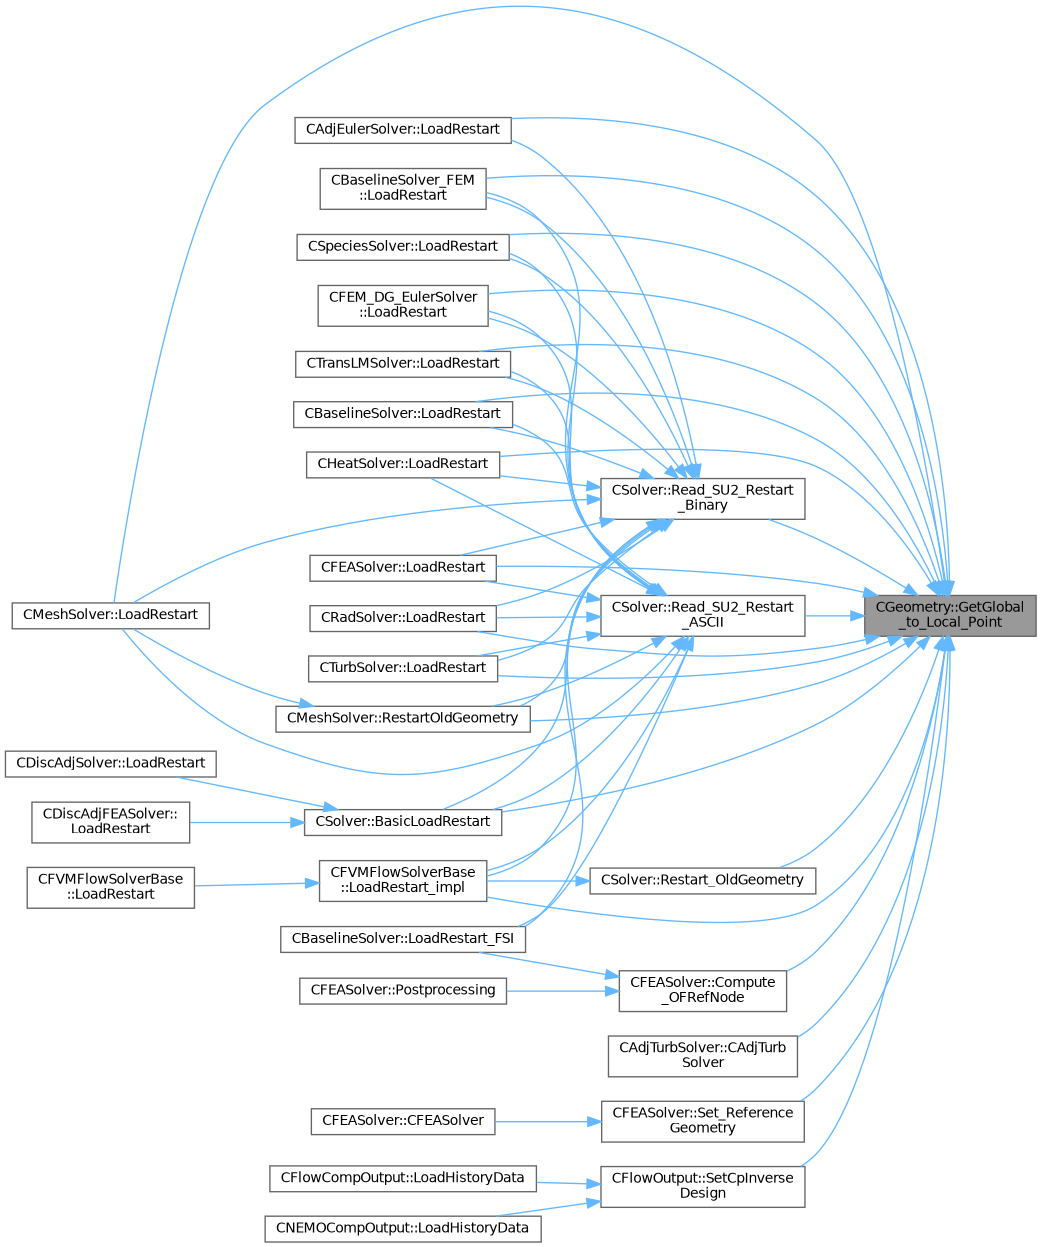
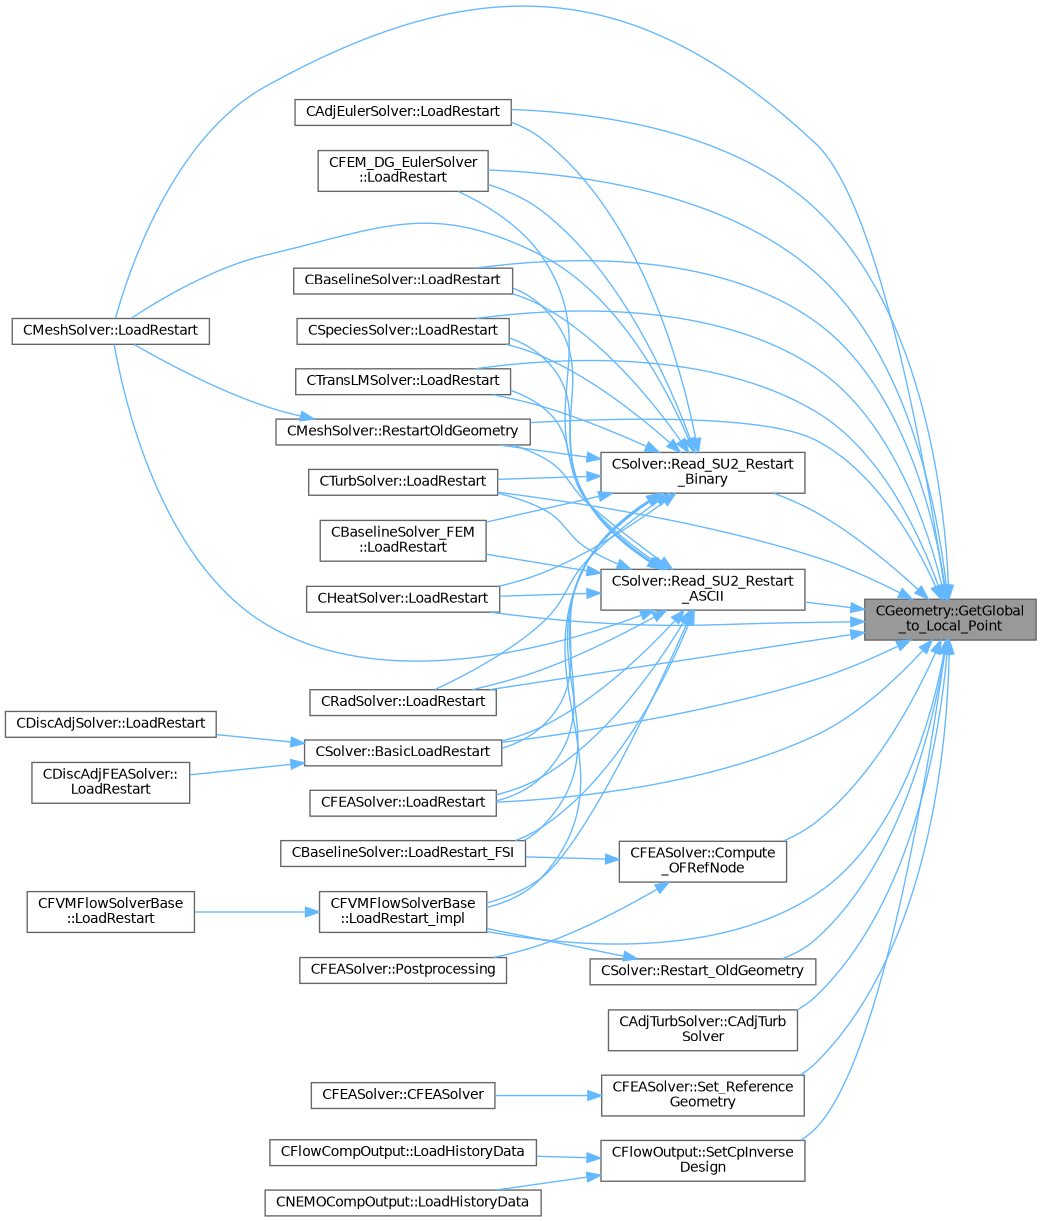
edge "CBaselineSolver_FEM ::LoadRestart" -> "CGeometry::GetGlobal _to_Local_Point": removed
